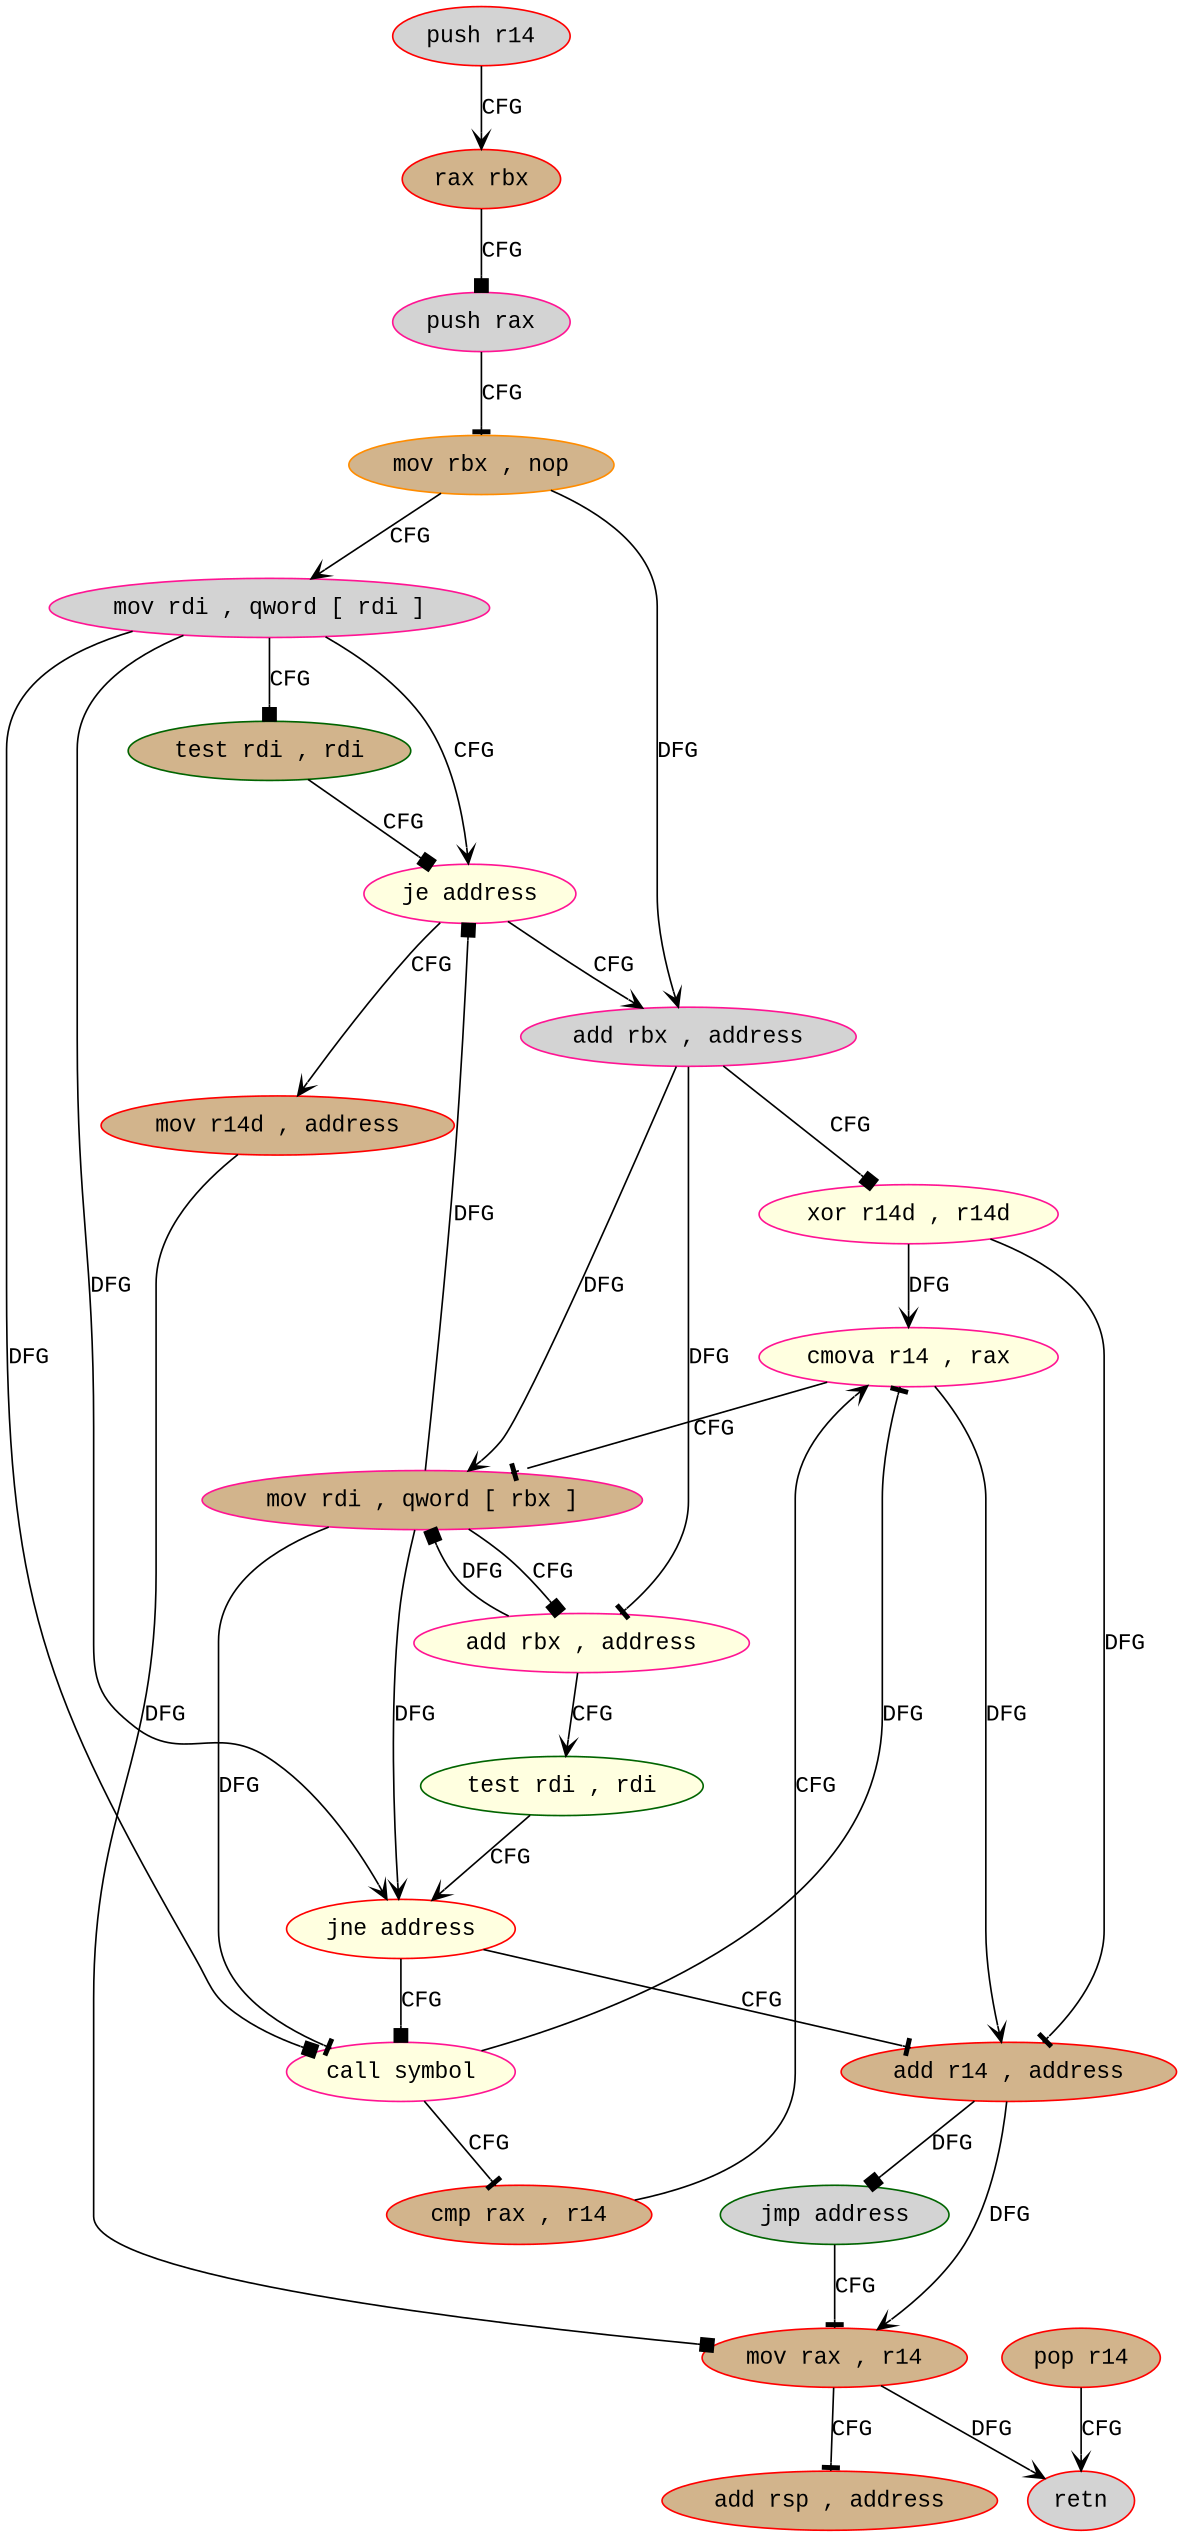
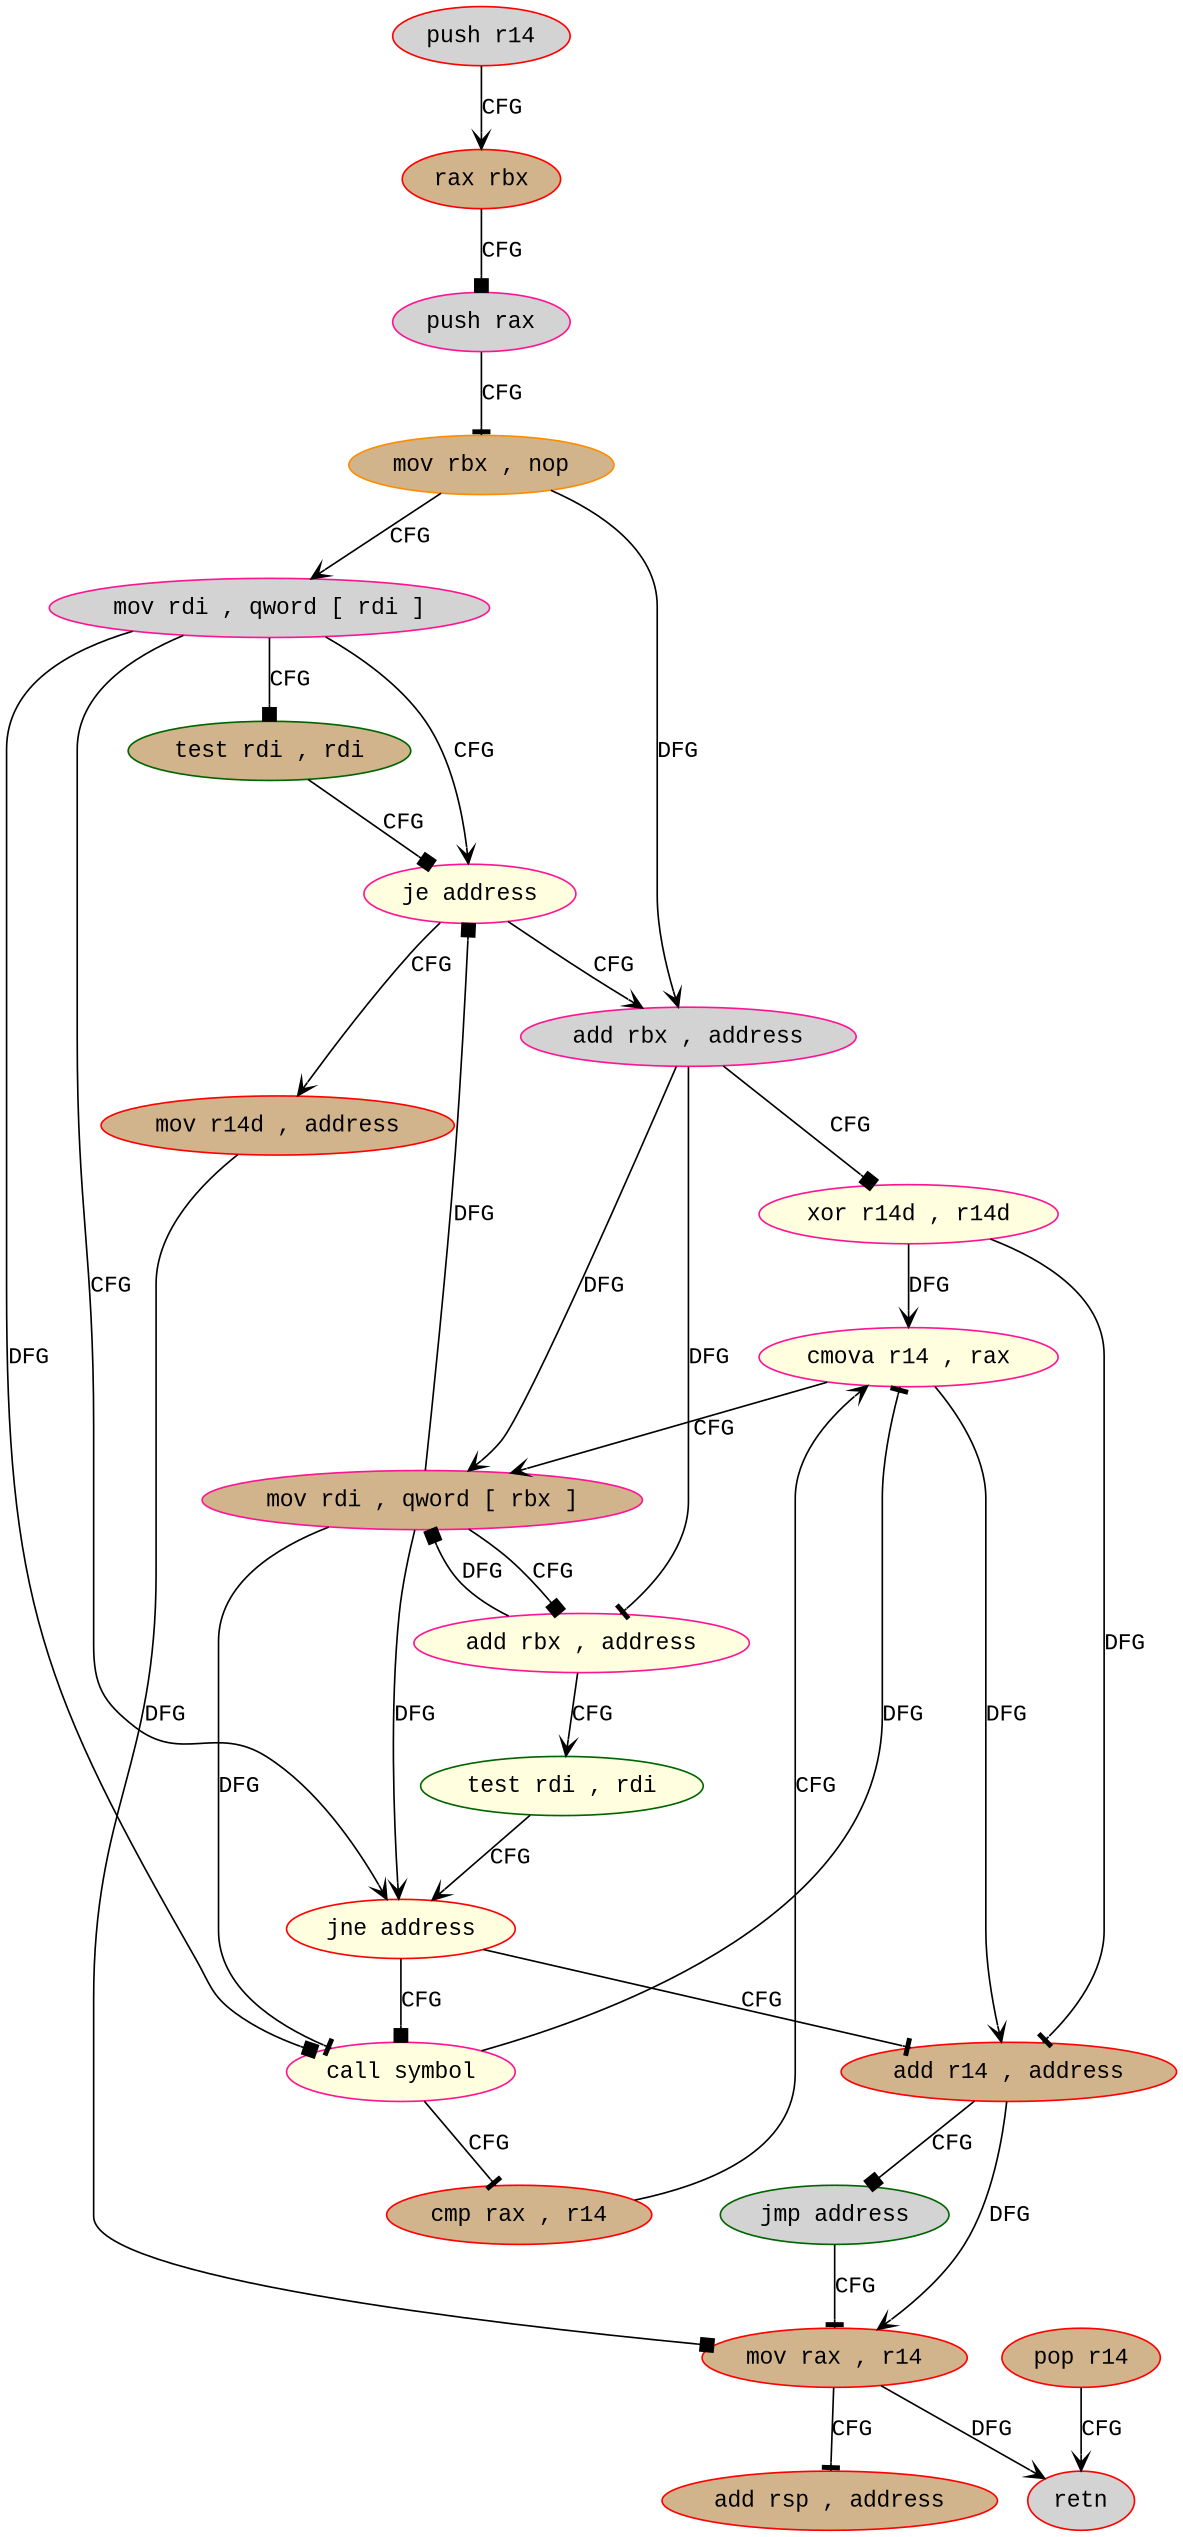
edge "mov rdi , qword [ rdi ]" -> "jne address": label "DFG" -> "CFG"
edge "cmova r14 , rax" -> "mov rdi , qword [ rbx ]": arrowhead tee -> vee
edge "add r14 , address" -> "jmp address": label "DFG" -> "CFG"
